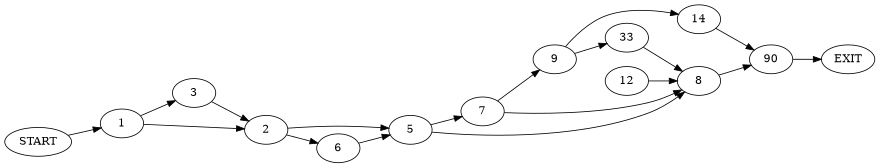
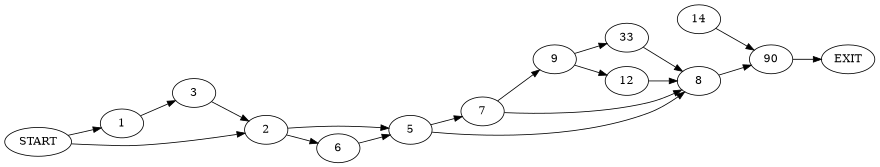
edge "9" -> "14": now "9" -> "12"
edge "1" -> "2": now "START" -> "2"
